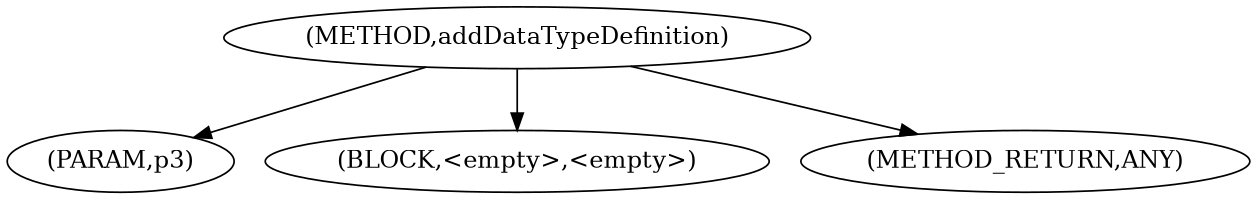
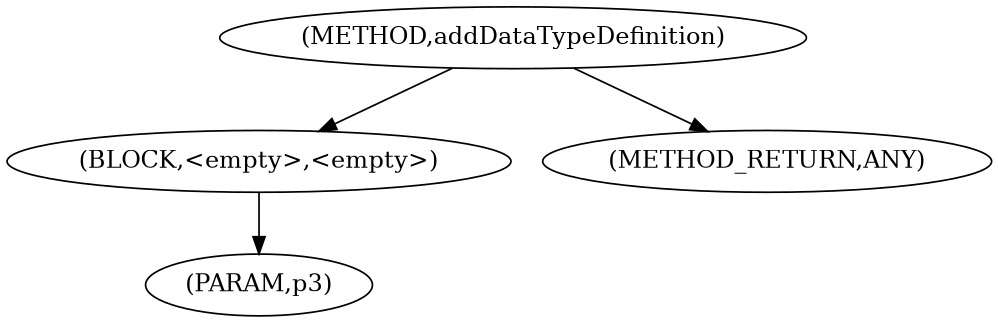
edge "(METHOD,addDataTypeDefinition)" -> "(PARAM,p3)": now "(BLOCK,<empty>,<empty>)" -> "(PARAM,p3)"
